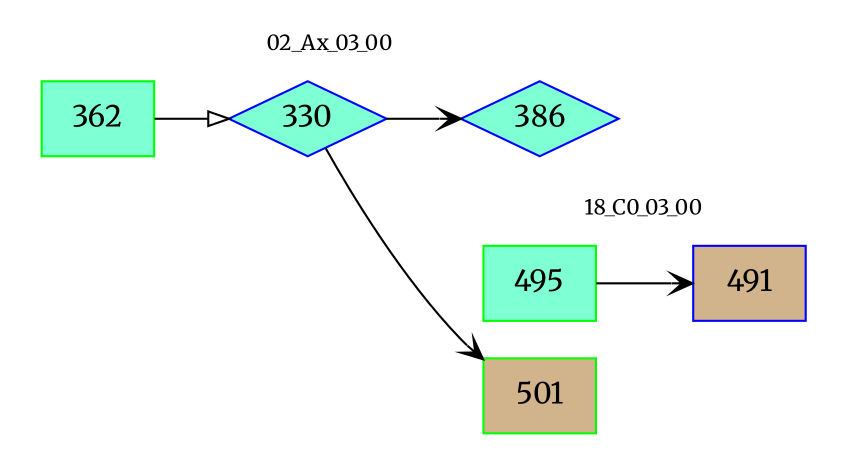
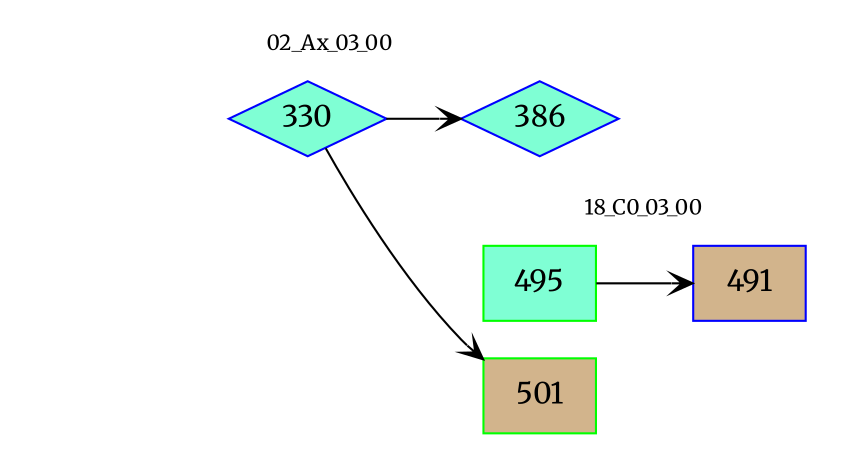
node "362": removed
